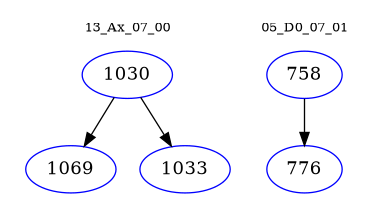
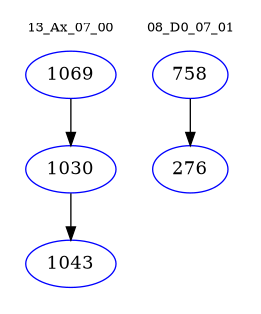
cluster "05_D0_07_01": label "05_D0_07_01" -> "08_D0_07_01"
edge "1030" -> "1069": reversed
node "1033": label "1033" -> "1043"
node "776": label "776" -> "276"
